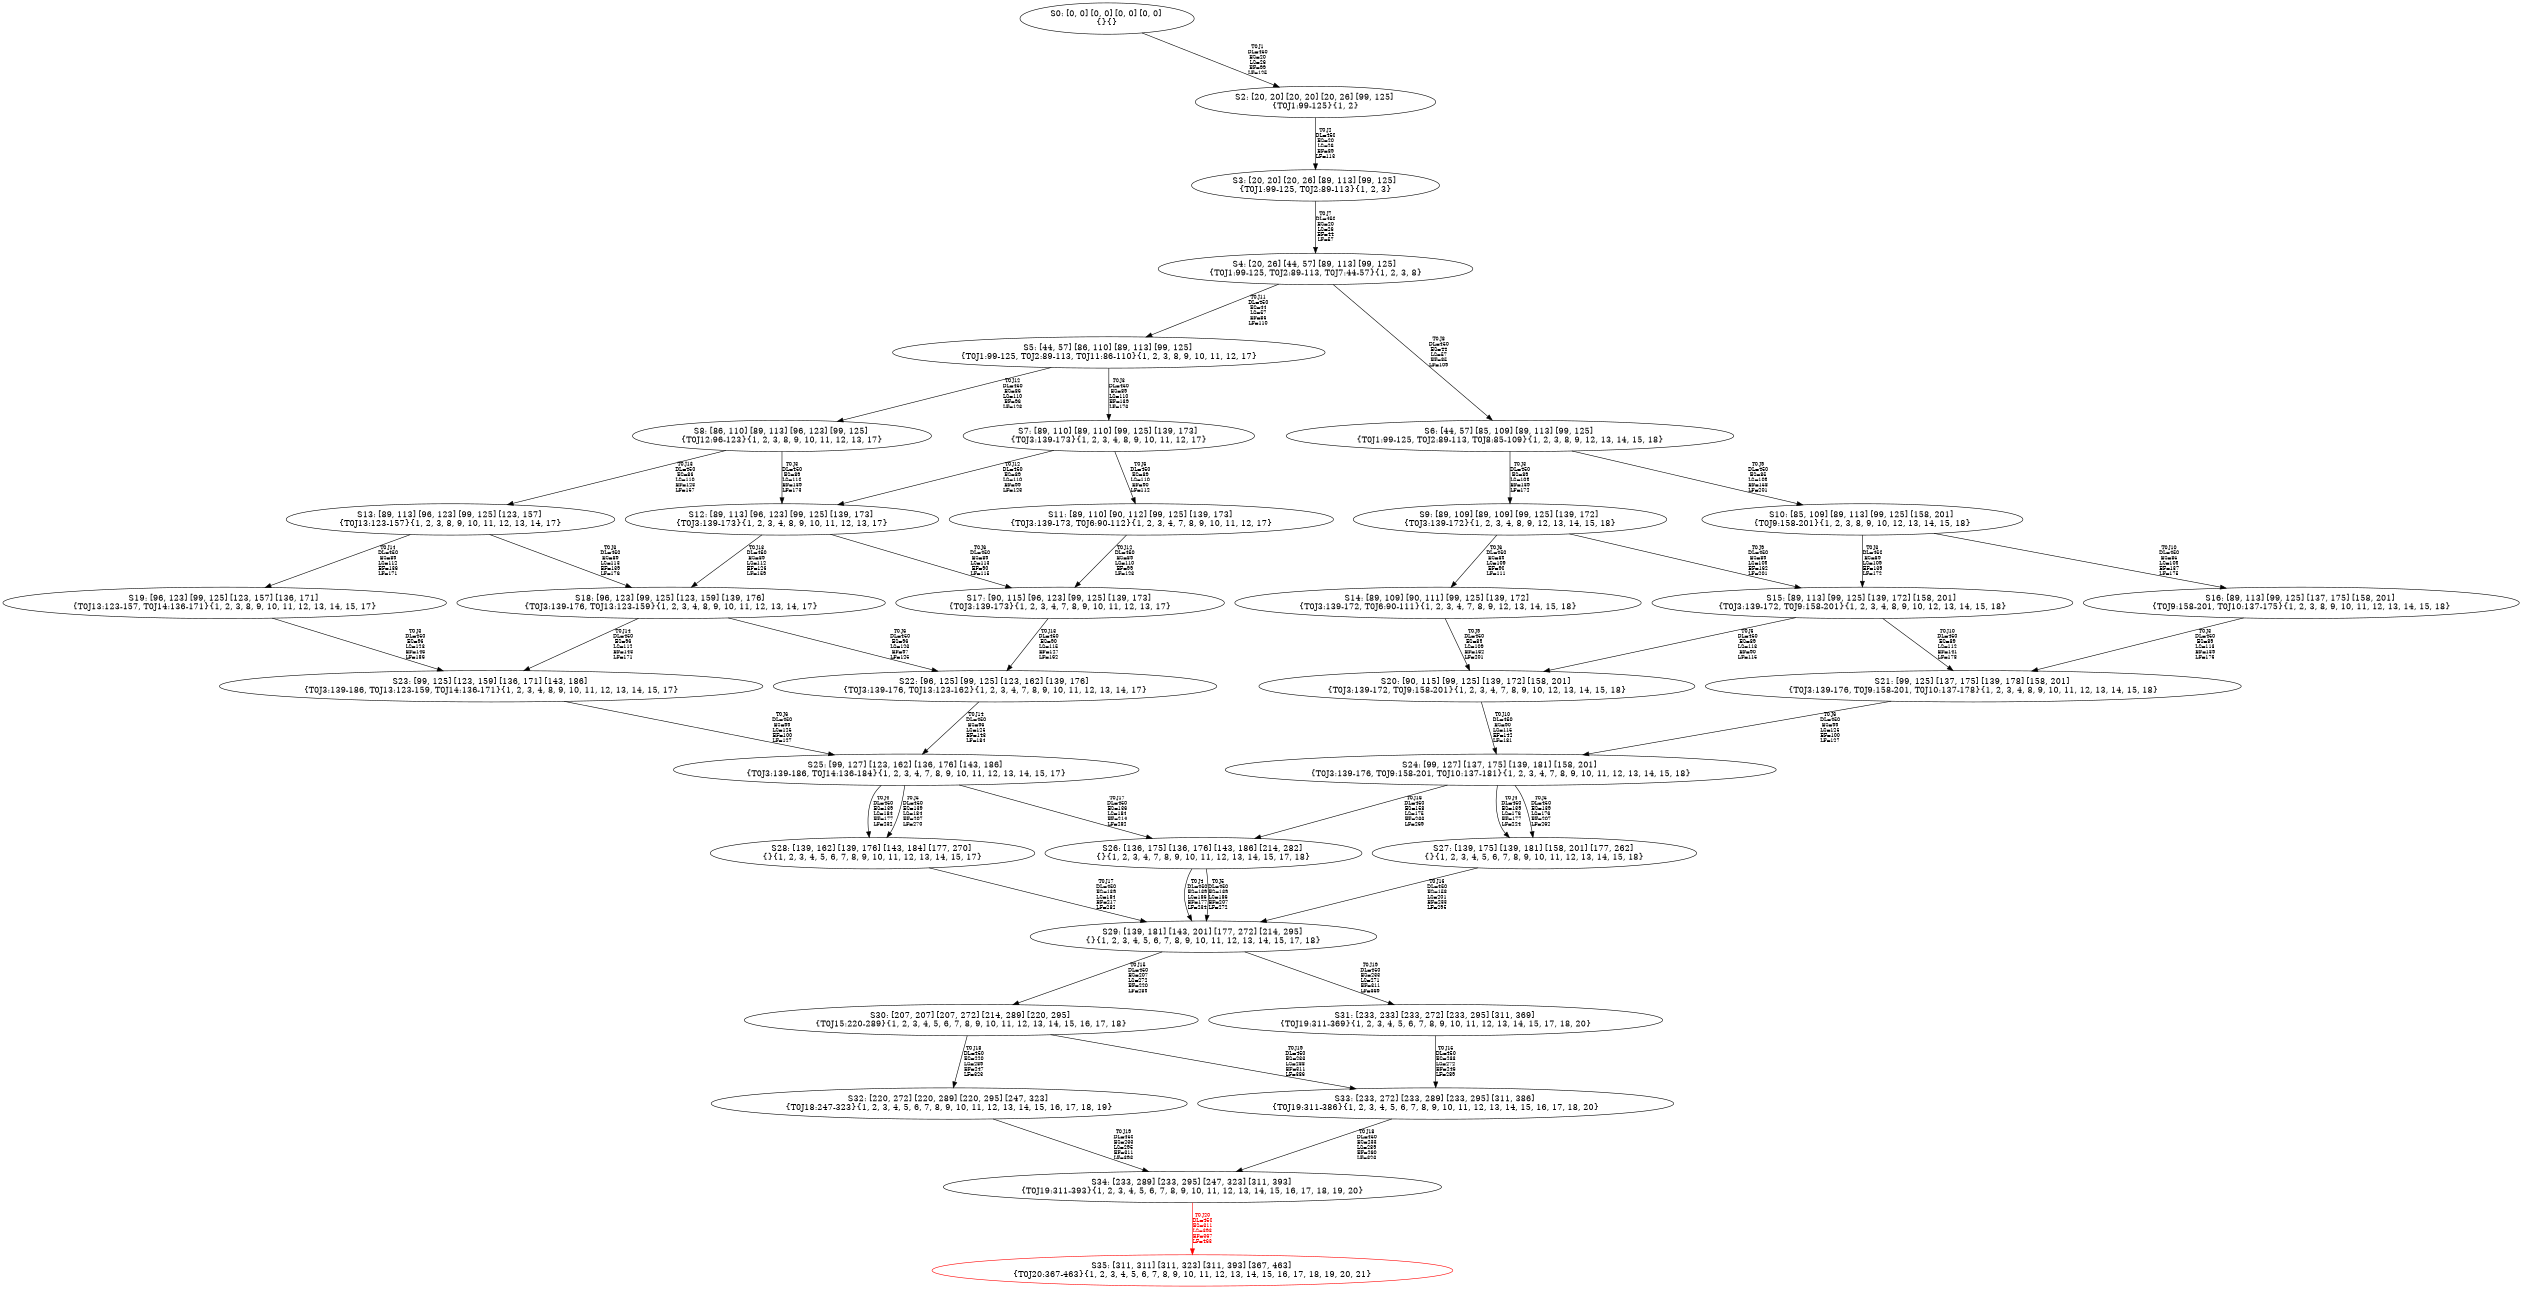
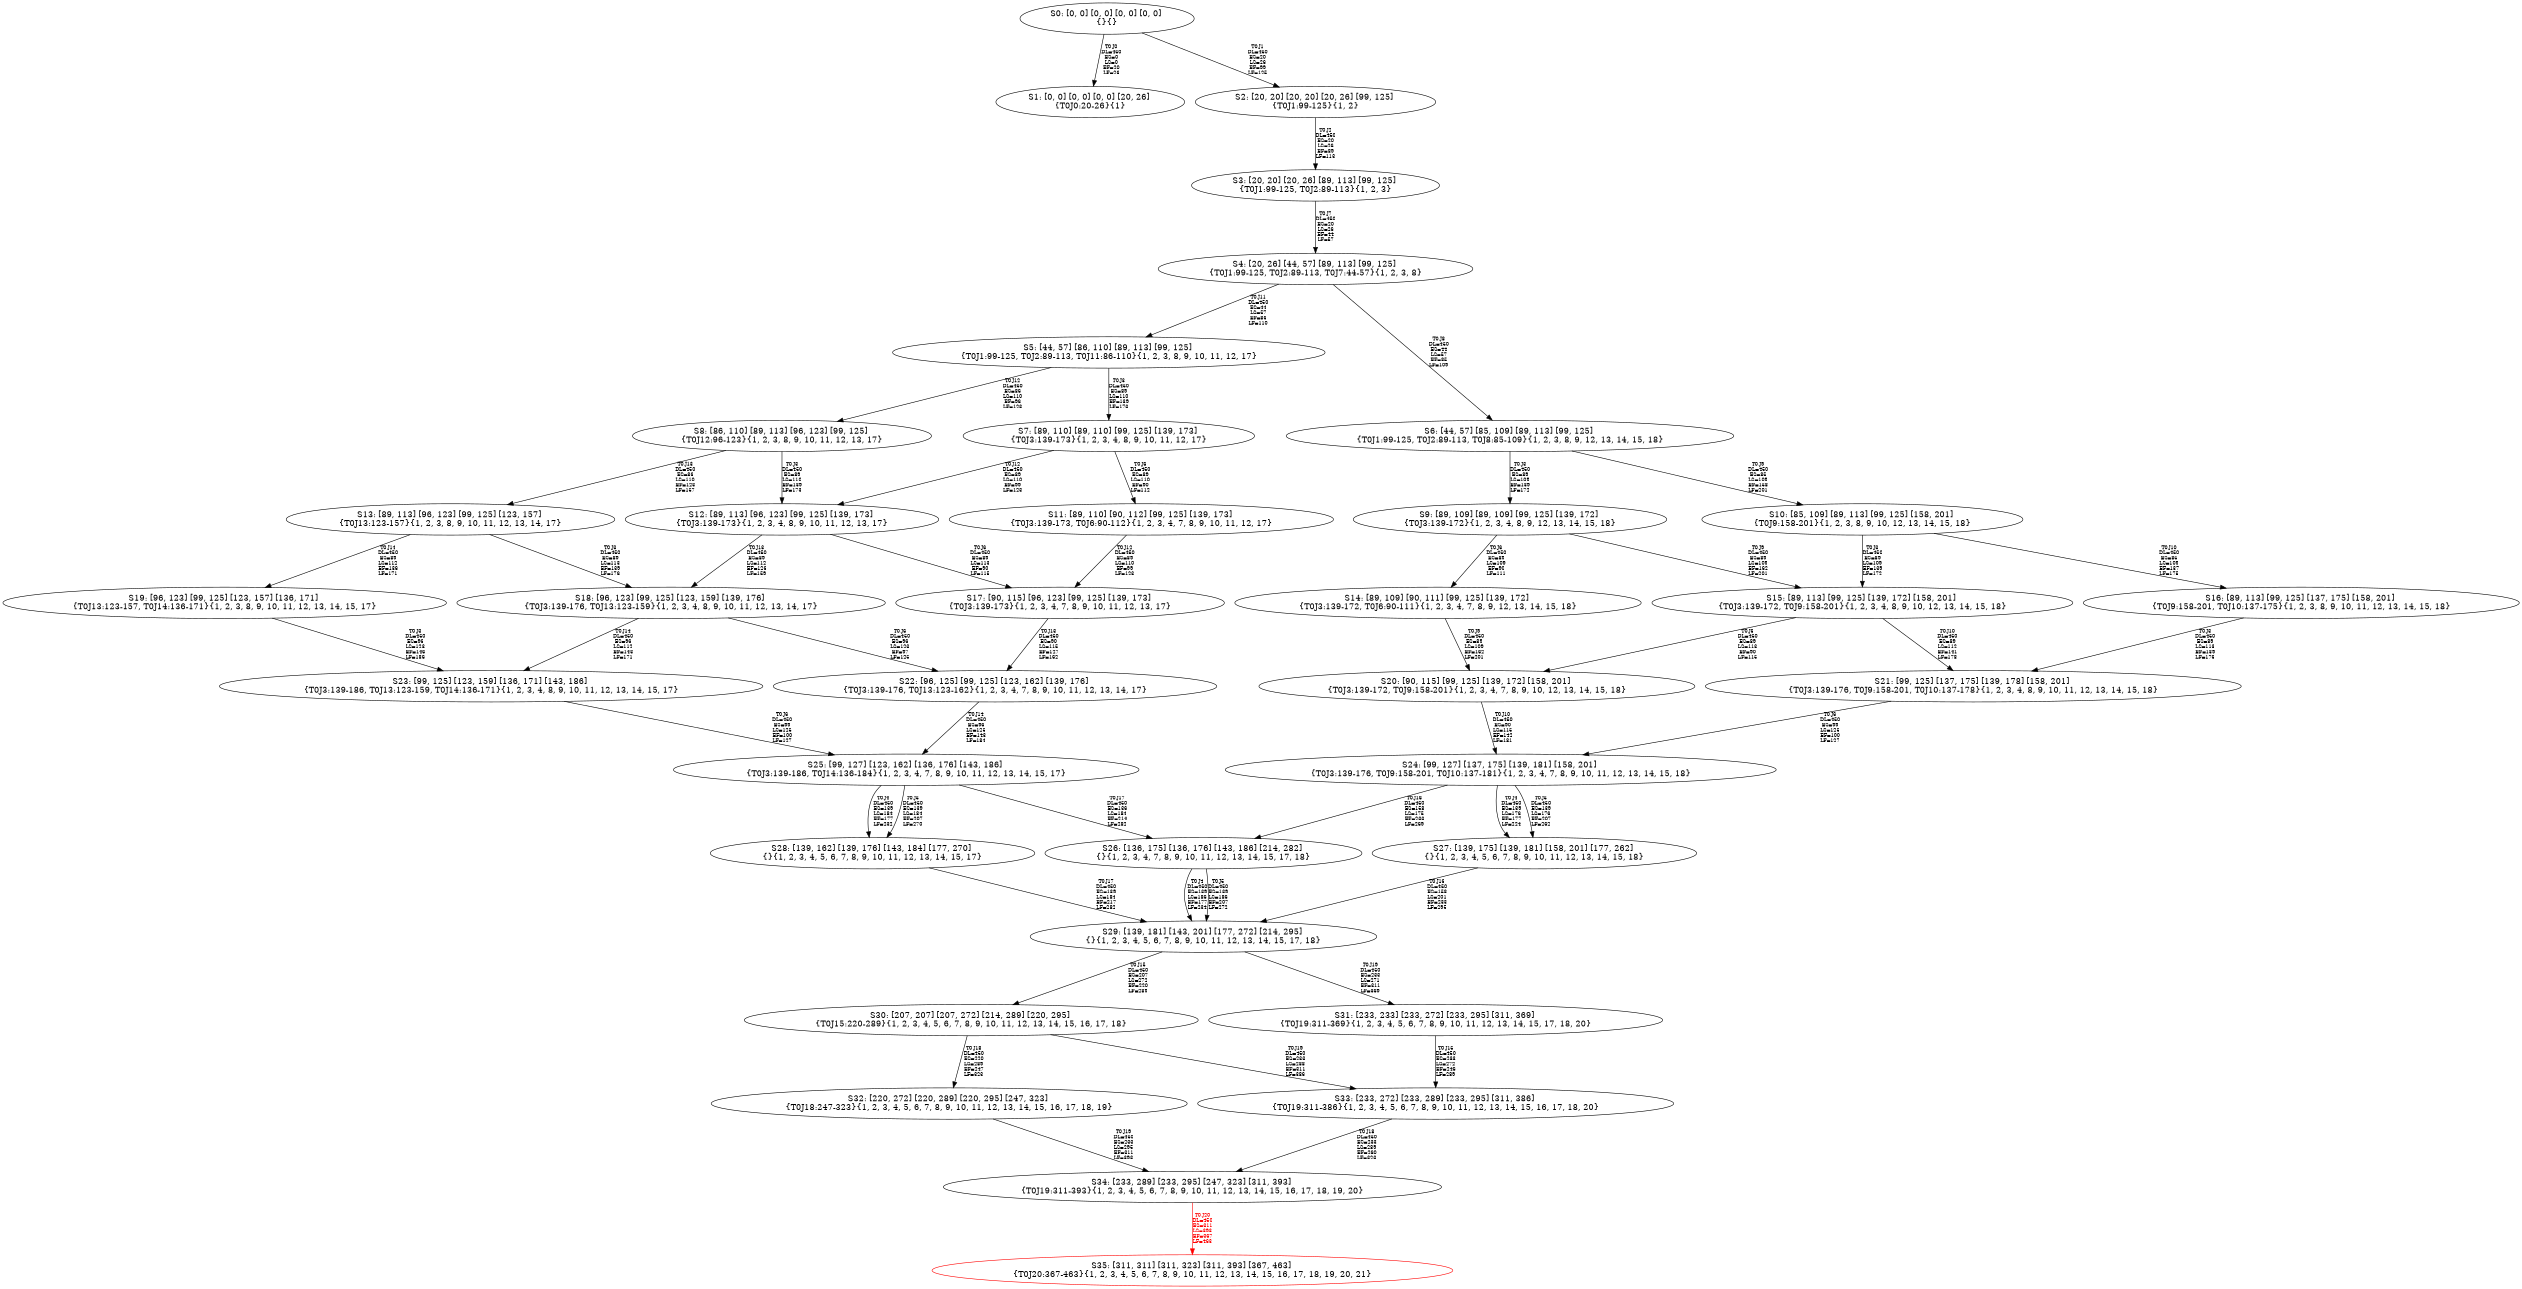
node "S1: [0, 0] [0, 0] [0, 0] [20, 26] {T0J0:20-26}{1}": added
